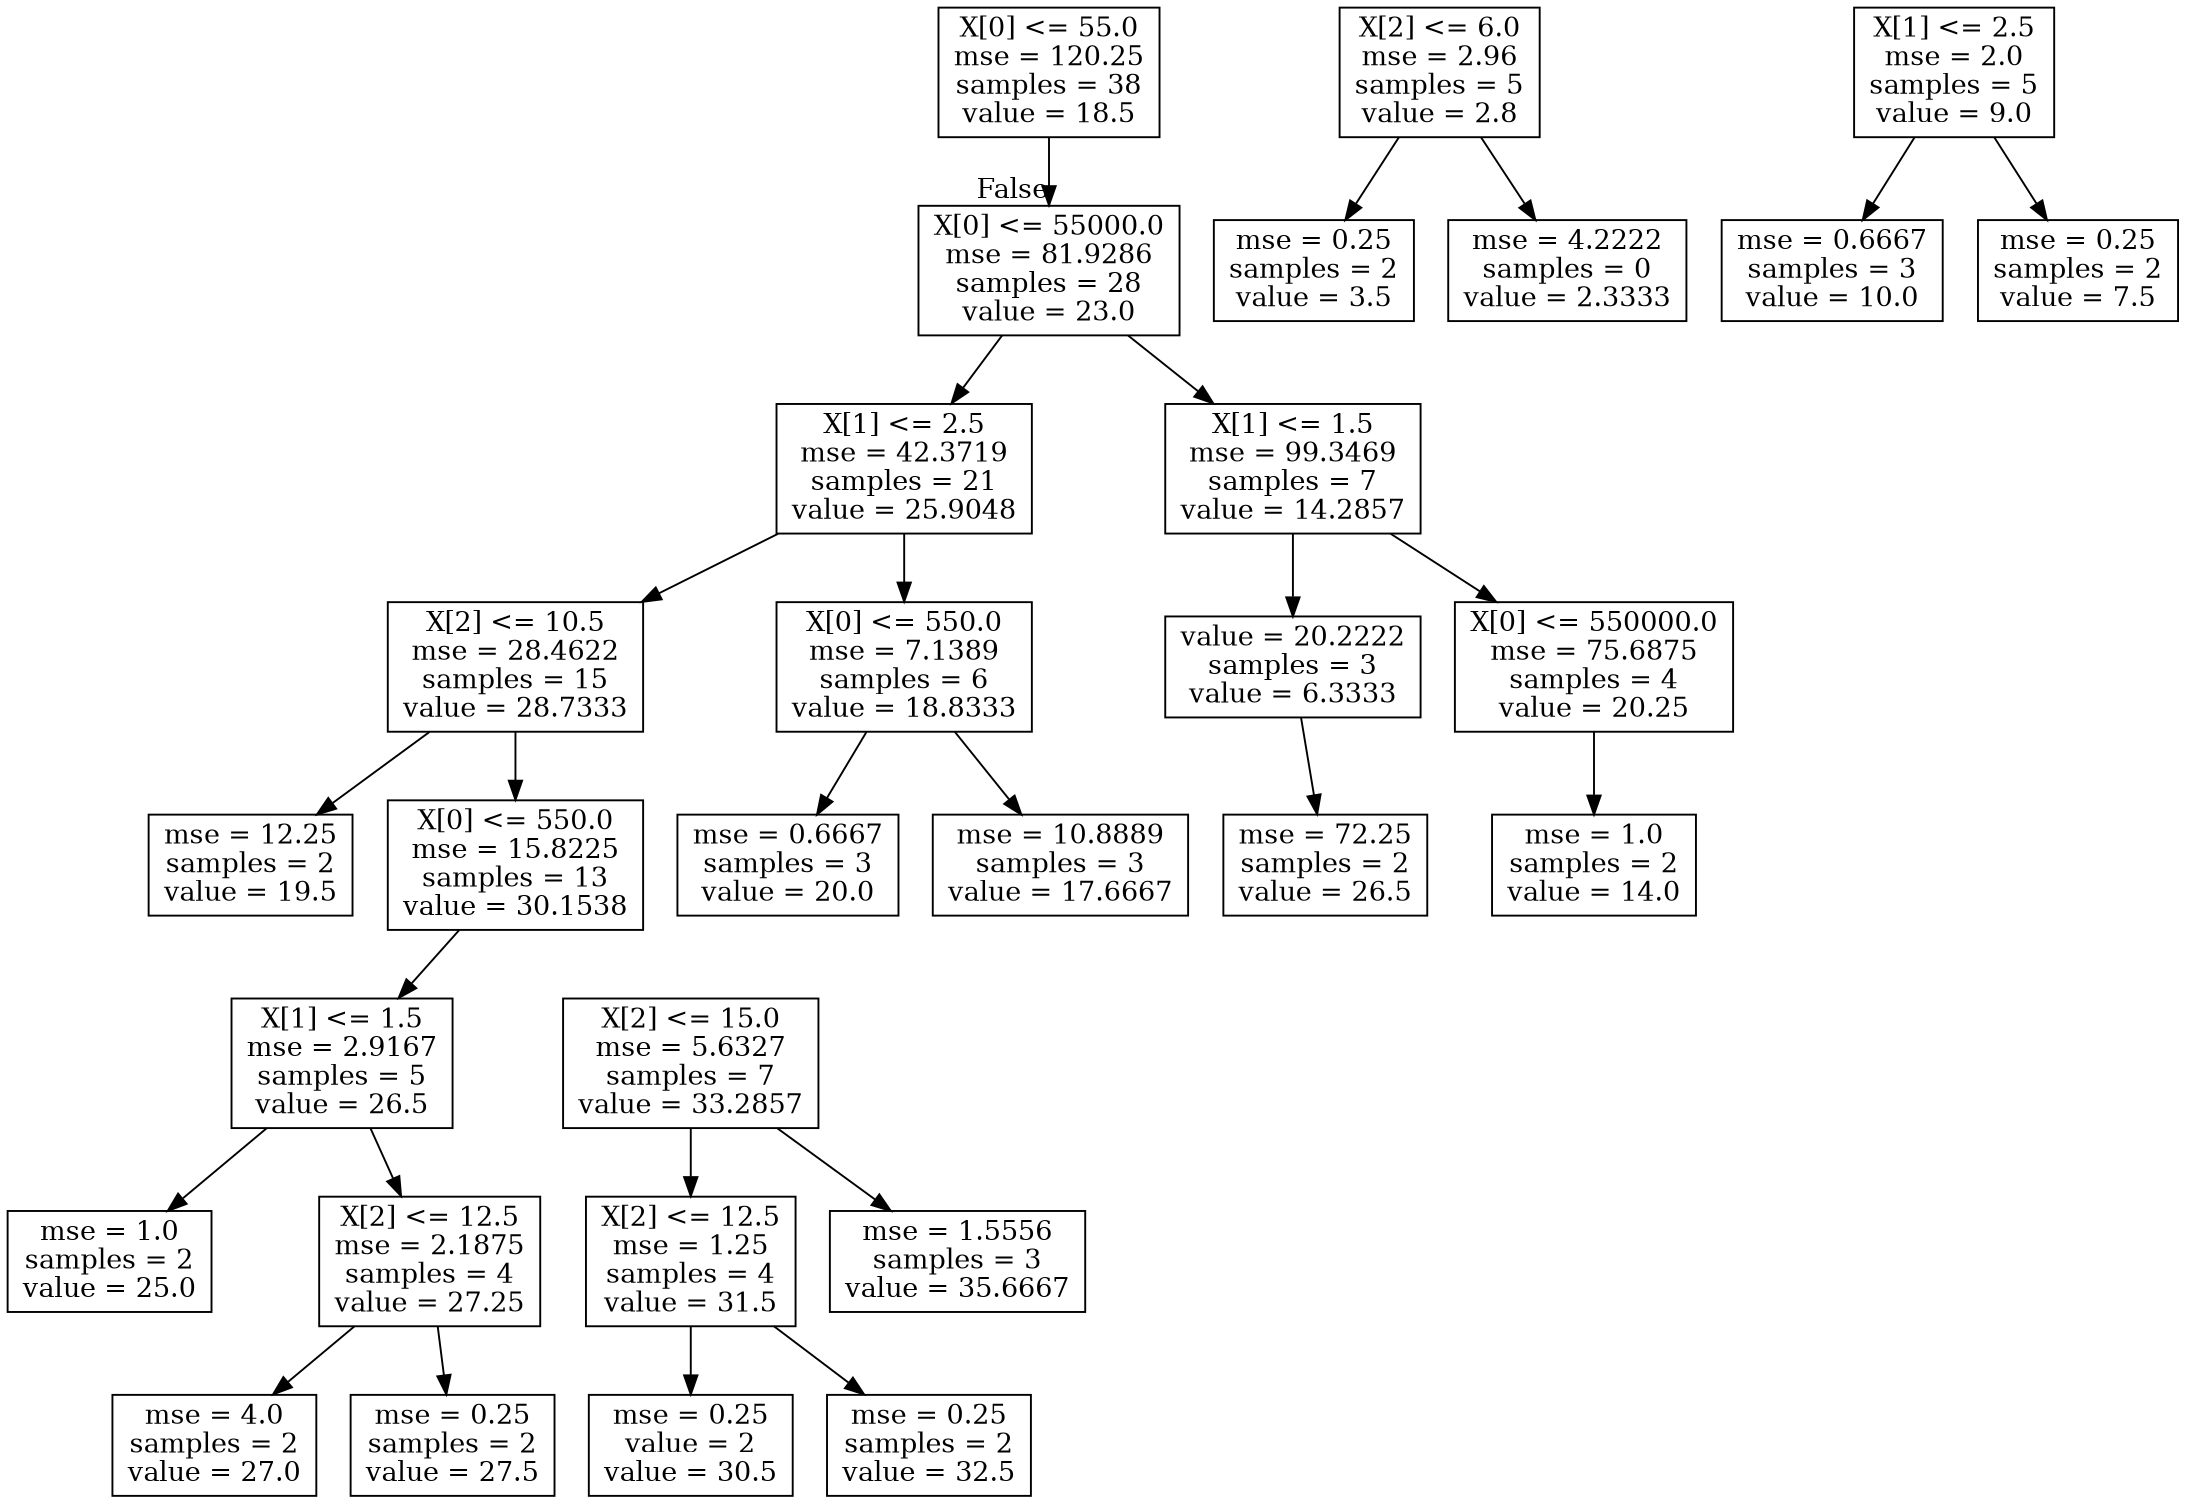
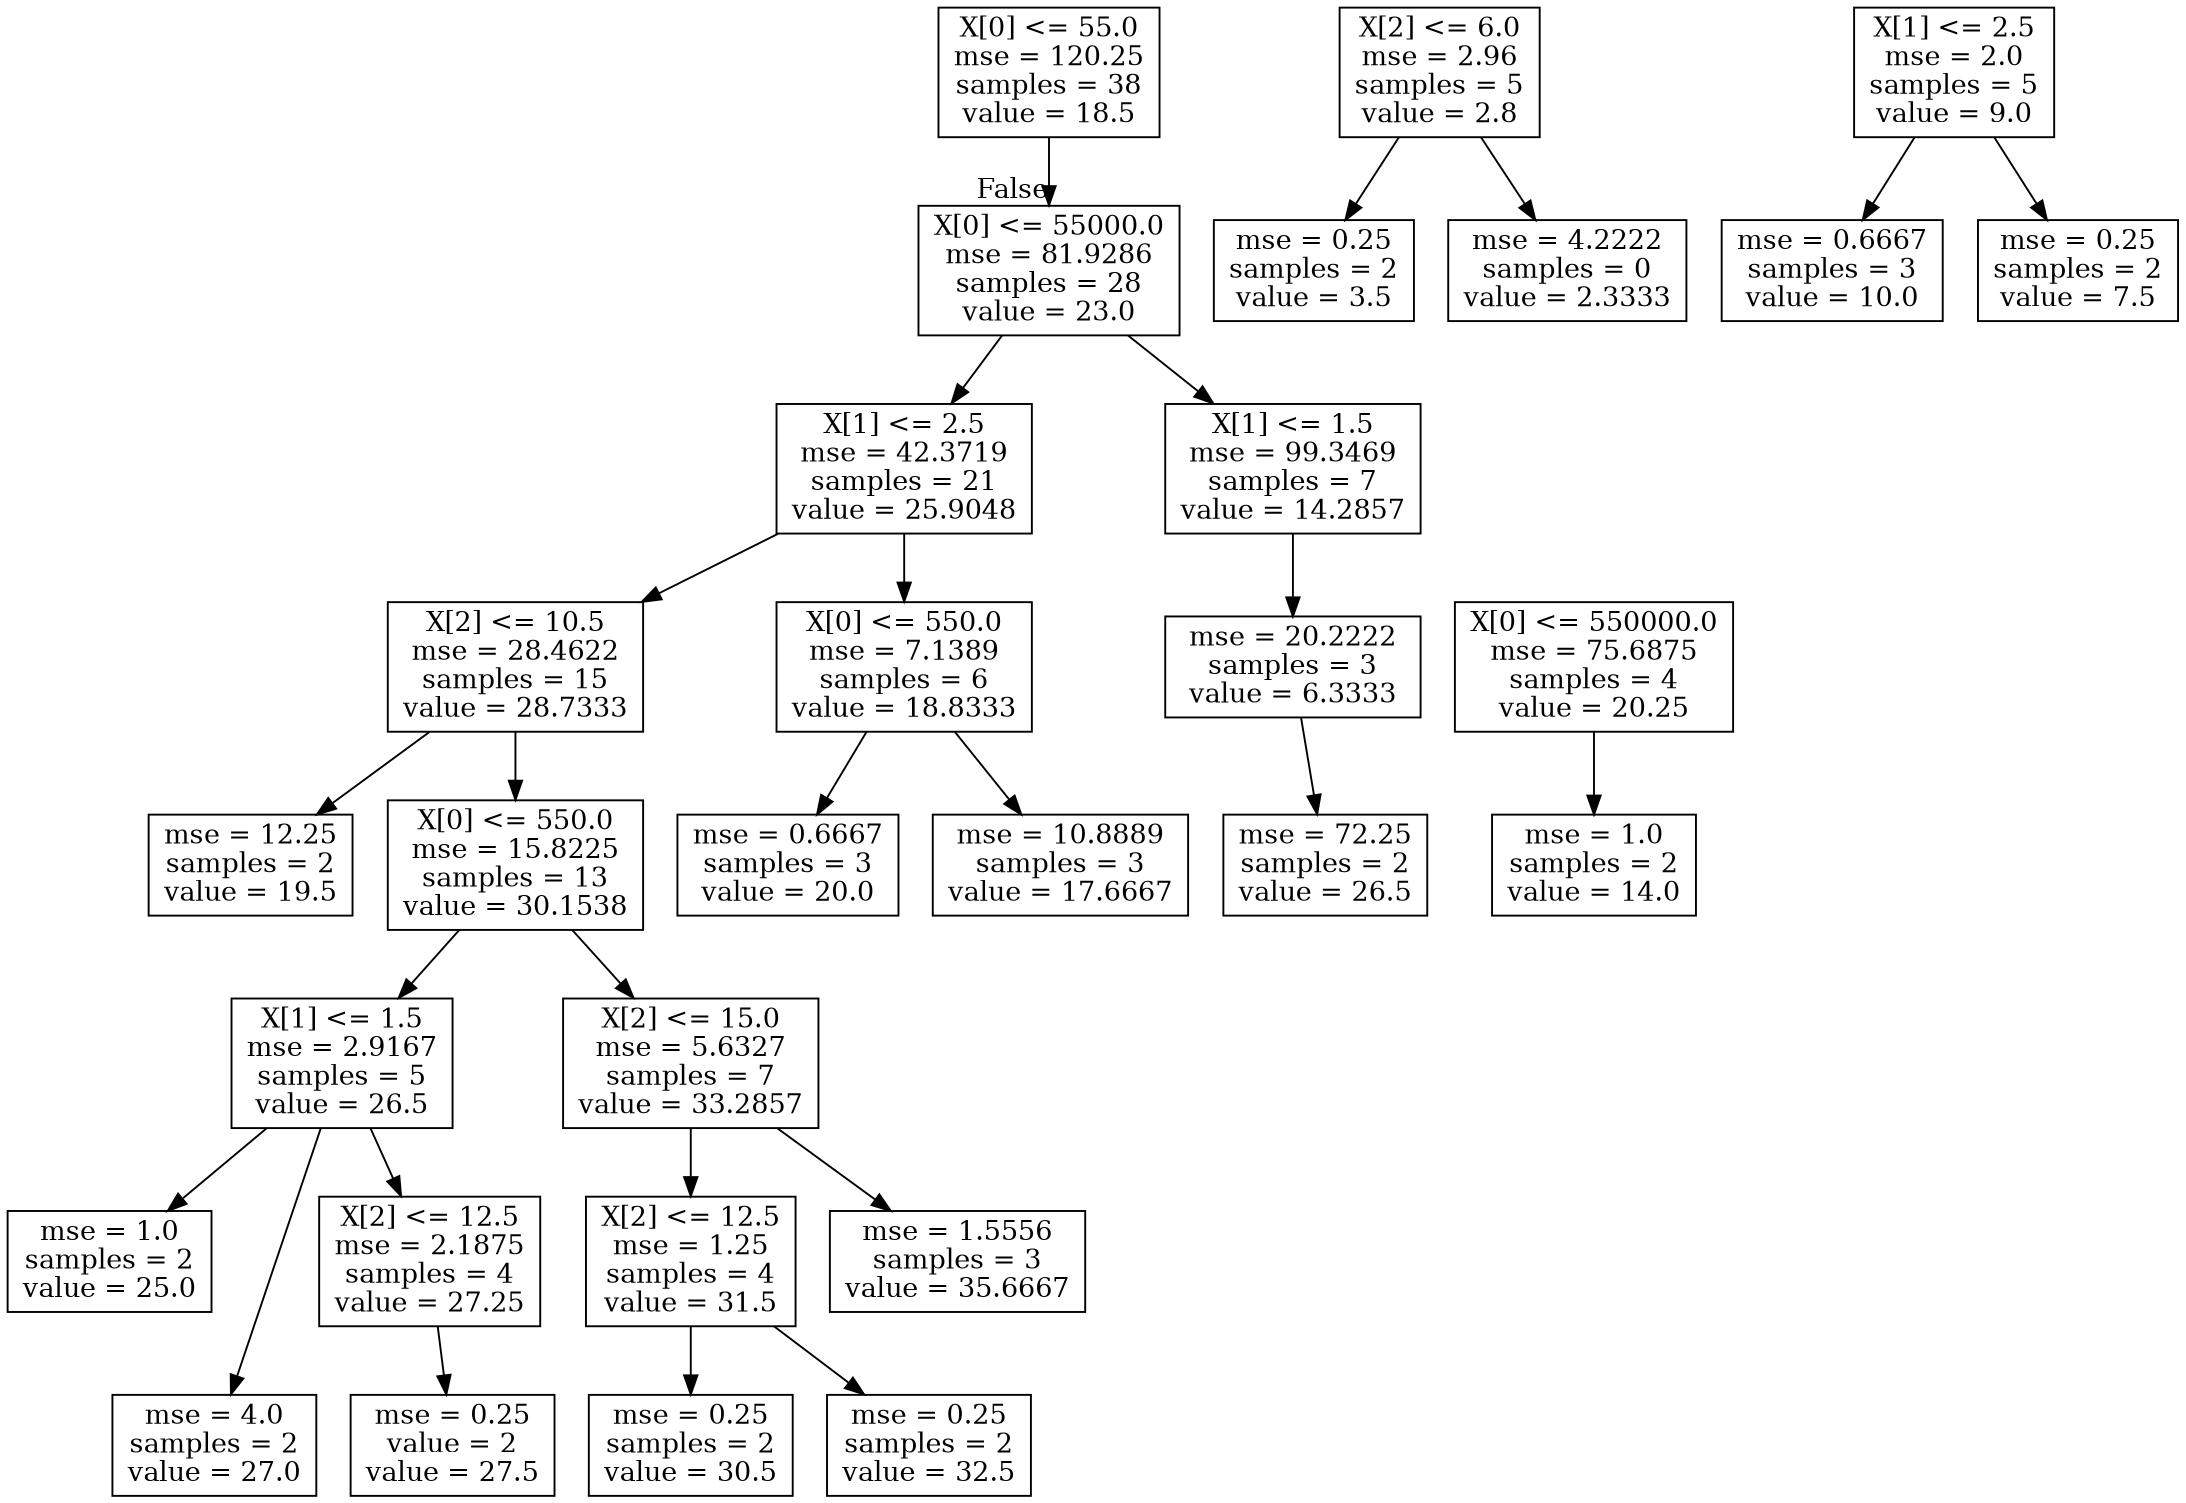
edge "X[1] <= 1.5 mse = 99.3469 samples = 7 value = 14.2857" -> "X[0] <= 550000.0 mse = 75.6875 samples = 4 value = 20.25": removed
node "value = 20.2222 samples = 3 value = 6.3333": label "value = 20.2222 samples = 3 value = 6.3333" -> "mse = 20.2222 samples = 3 value = 6.3333"
edge "X[0] <= 550.0 mse = 15.8225 samples = 13 value = 30.1538" -> "X[2] <= 15.0 mse = 5.6327 samples = 7 value = 33.2857": added
edge "X[2] <= 12.5 mse = 2.1875 samples = 4 value = 27.25" -> "mse = 4.0 samples = 2 value = 27.0": now "X[1] <= 1.5 mse = 2.9167 samples = 5 value = 26.5" -> "mse = 4.0 samples = 2 value = 27.0"
node "mse = 0.25 samples = 2 value = 27.5": label "mse = 0.25 samples = 2 value = 27.5" -> "mse = 0.25 value = 2 value = 27.5"
node "mse = 0.25 value = 2 value = 30.5": label "mse = 0.25 value = 2 value = 30.5" -> "mse = 0.25 samples = 2 value = 30.5"
